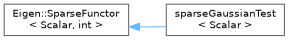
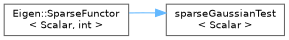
edge "sparseGaussianTest < Scalar >" -> "Eigen::SparseFunctor < Scalar, int >": reversed
